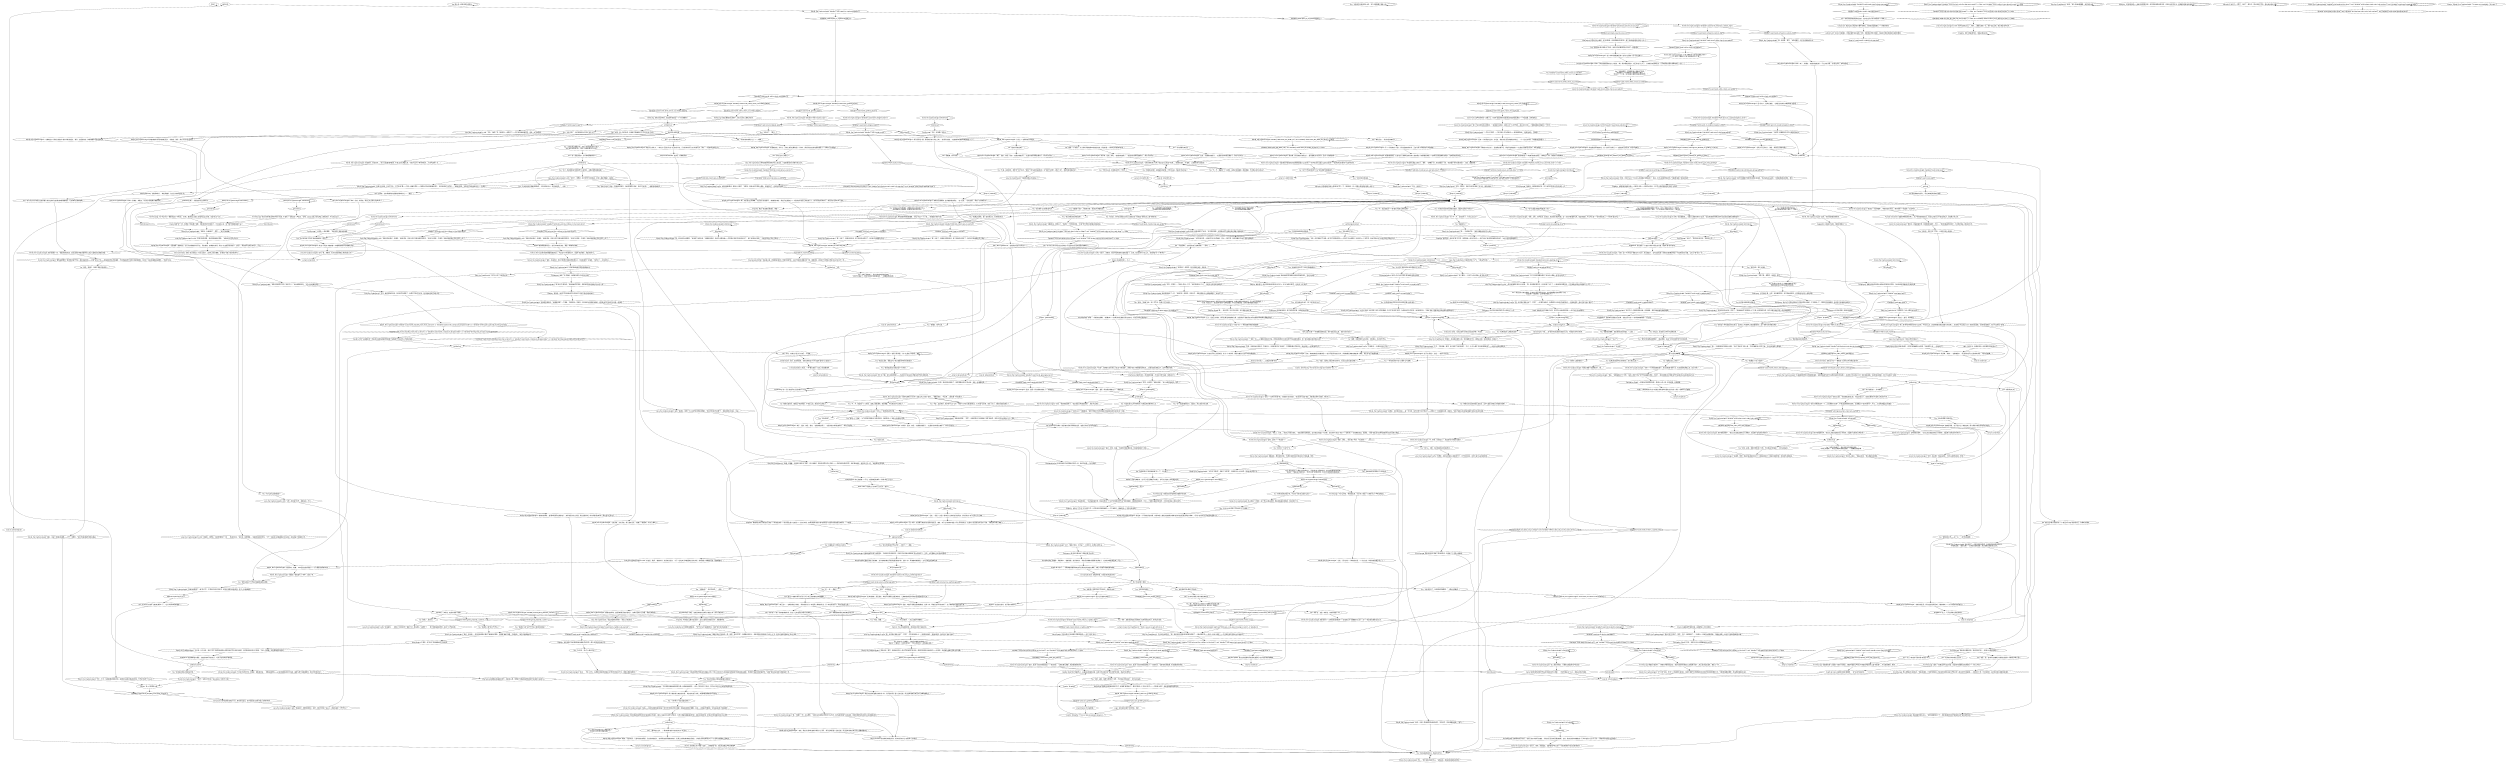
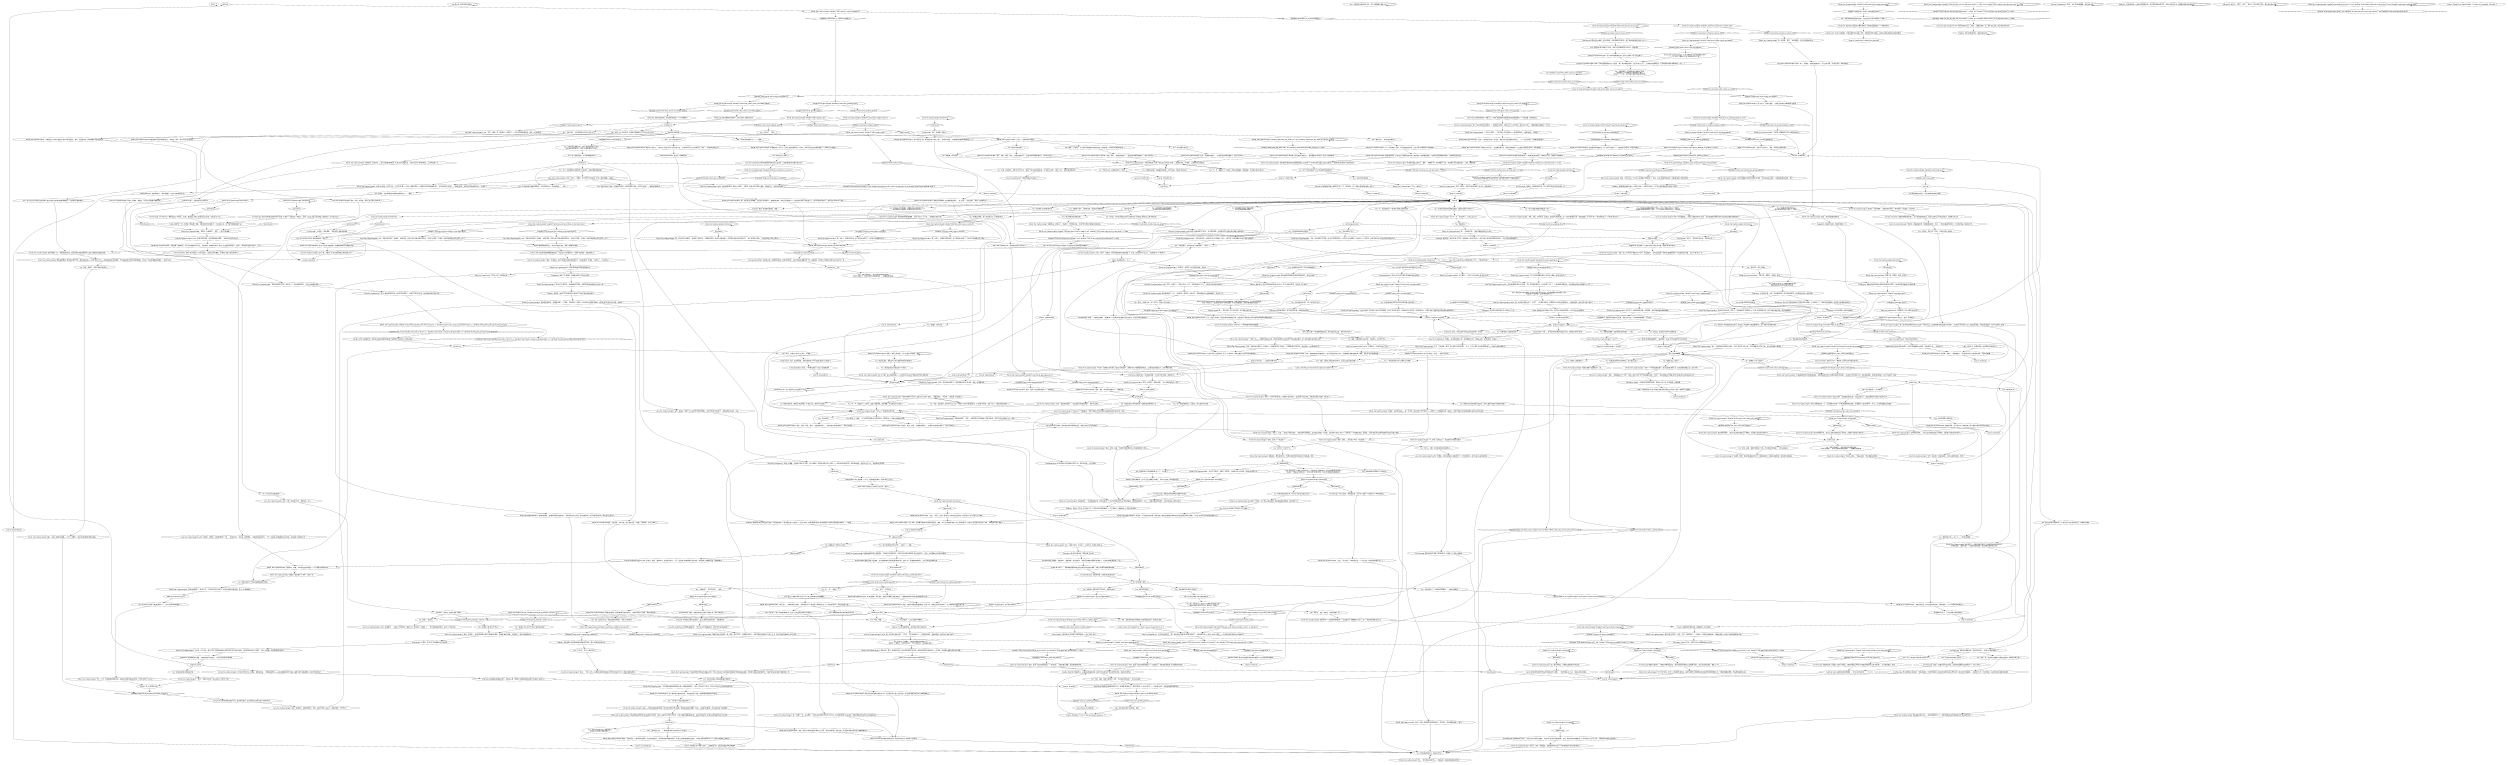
node "Morell, the Cryptozoologist: “谁啊？哦，是警察。好啊，警官们。”": added
